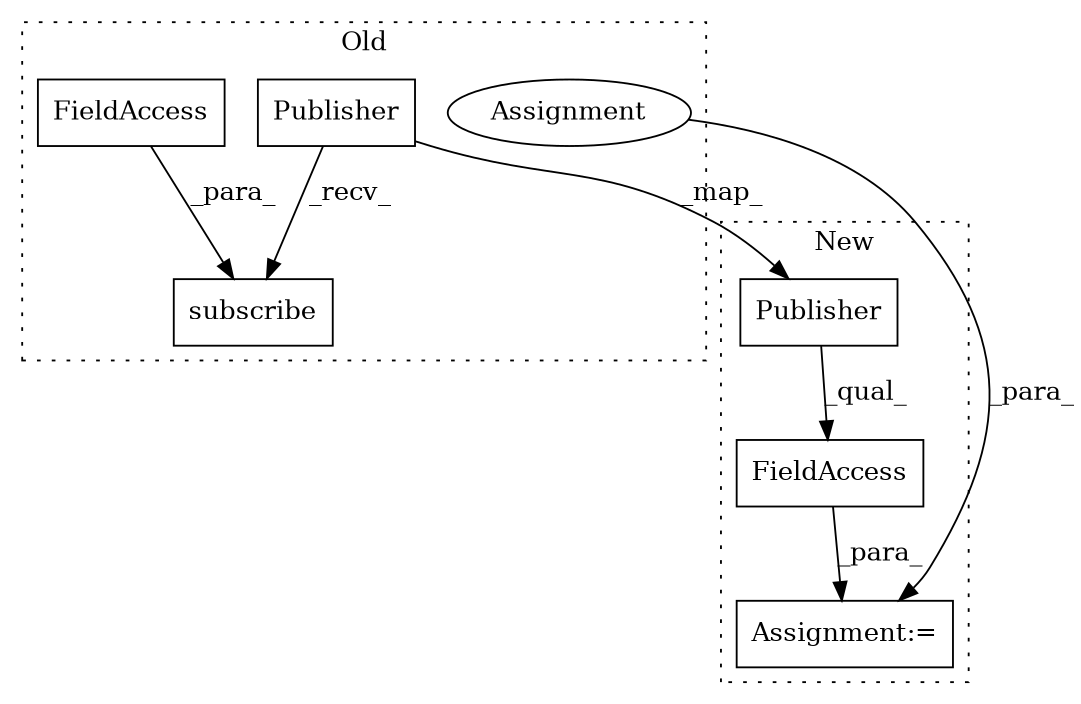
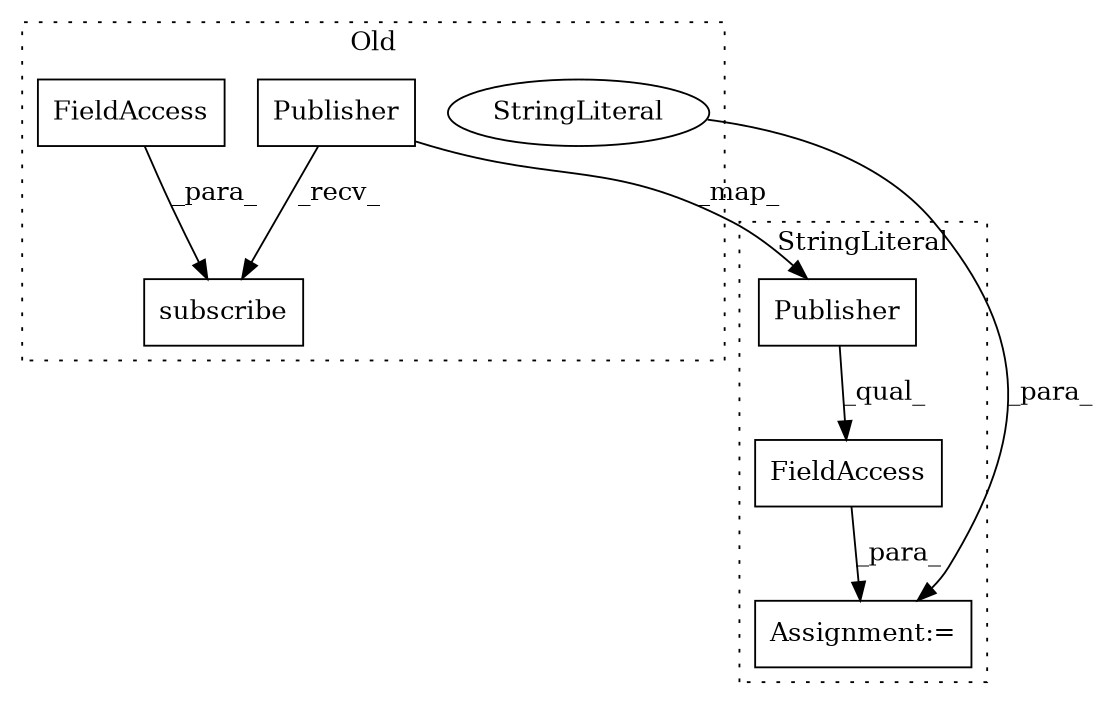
node "Assignment": label "Assignment" -> "StringLiteral"
cluster "New": label "New" -> "StringLiteral"
